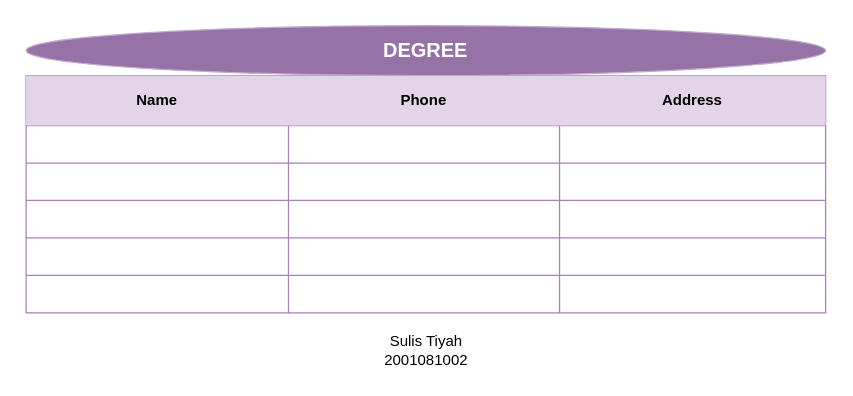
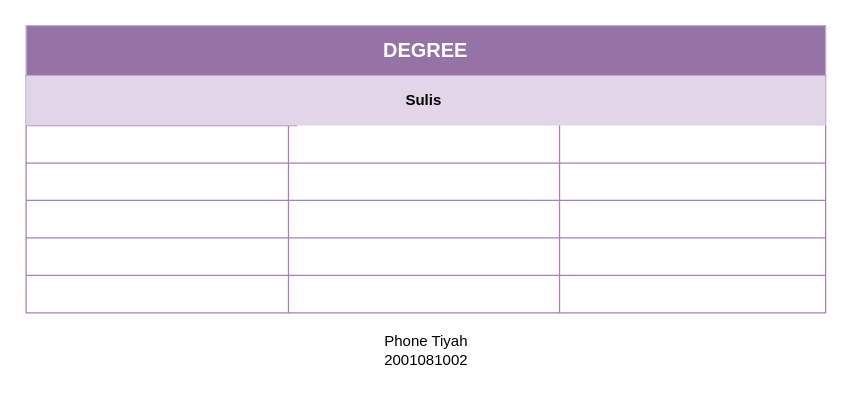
node "DEGREE": shape ellipse -> rectangle
node "Name": removed
node "Phone": label "Phone" -> "Sulis"
node "Address": removed
node "Sulis Tiyah 2001081002": label "Sulis Tiyah 2001081002" -> "Phone Tiyah 2001081002"
